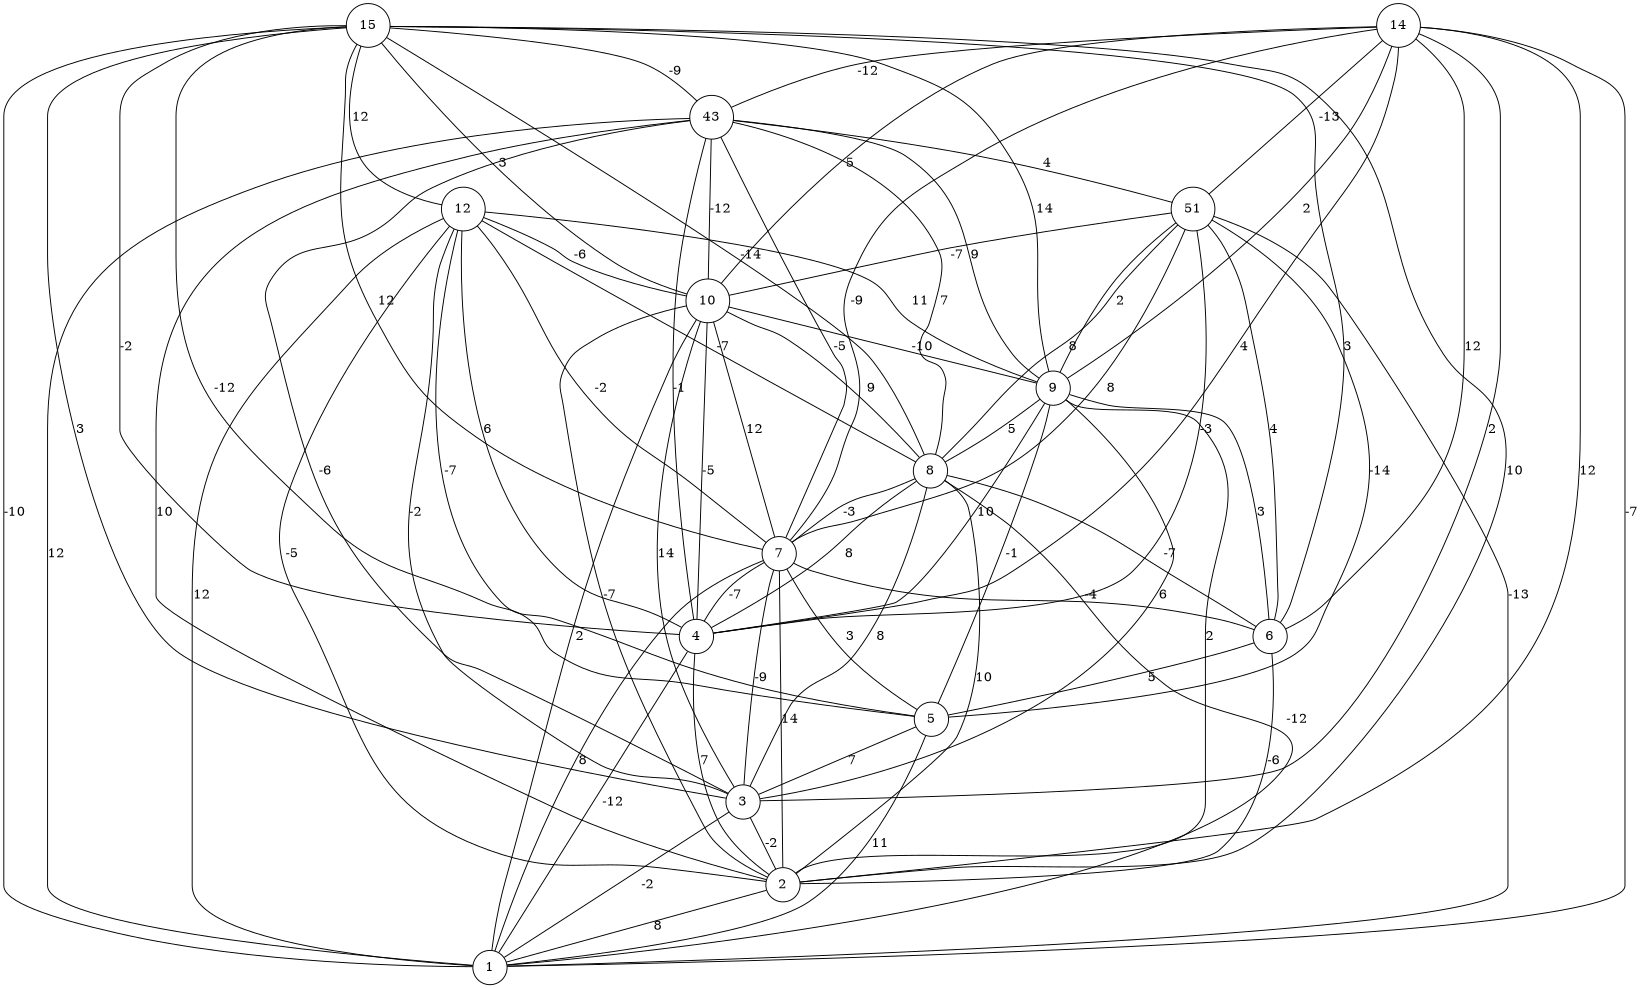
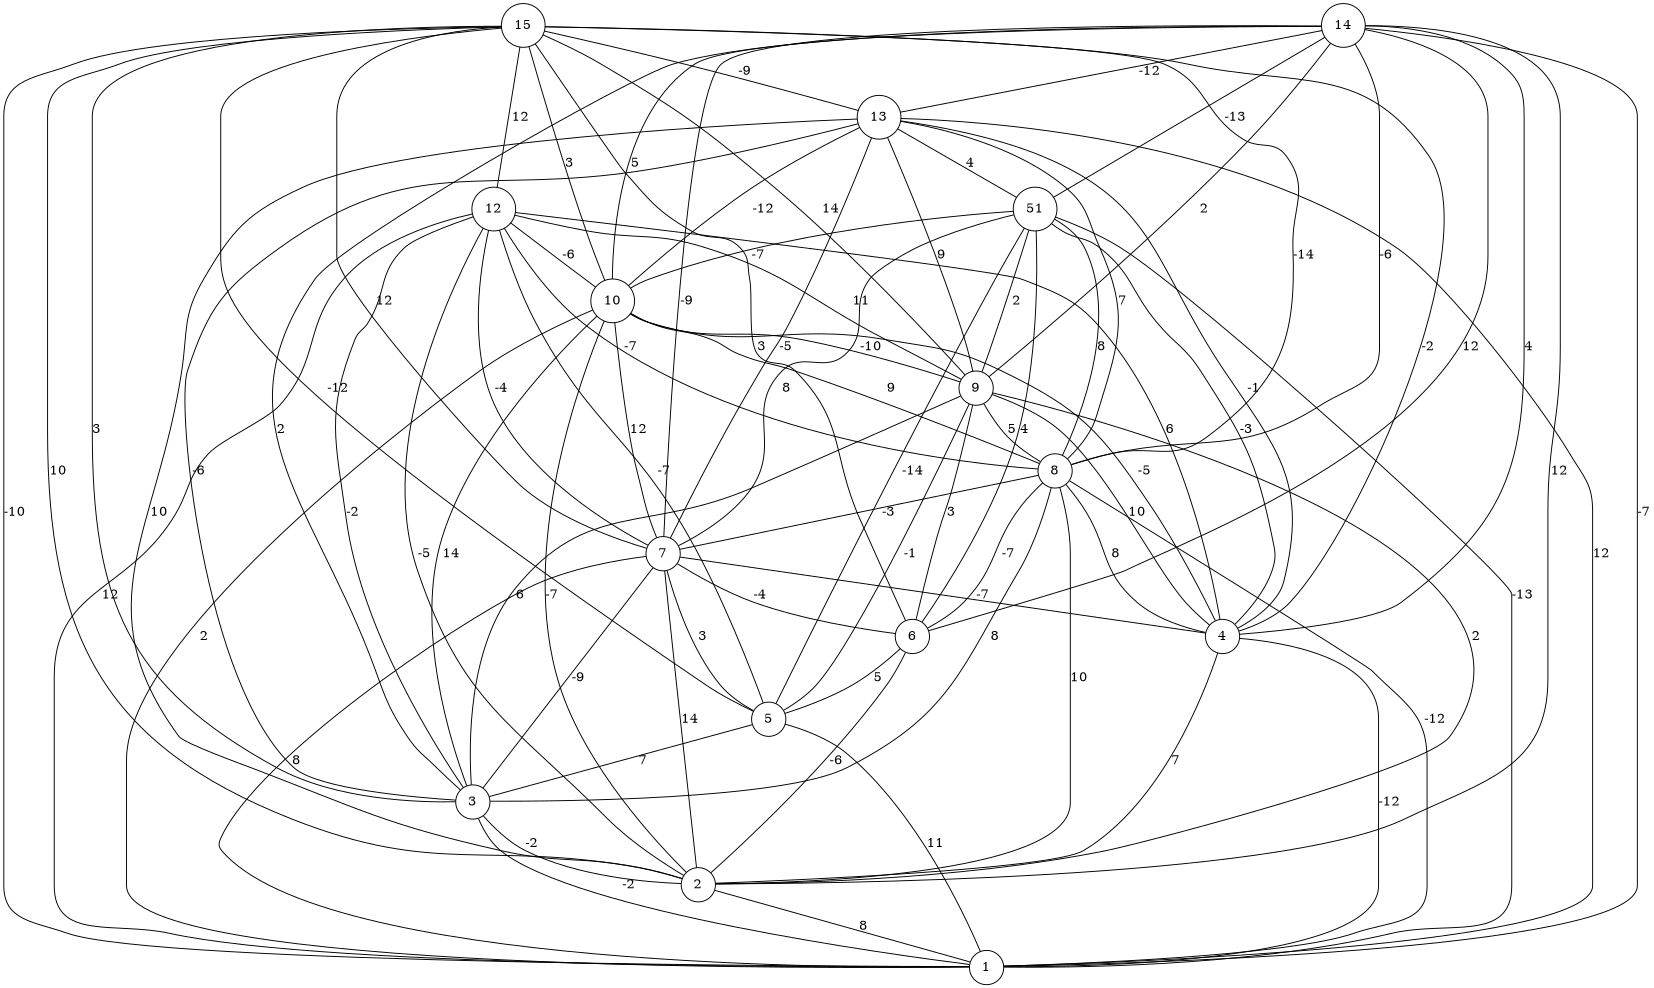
node "43": label "43" -> "13"
edge "14" -- "8": added, label "-6"
edge "12" -- "7": label "-2" -> "-4"
